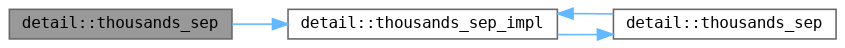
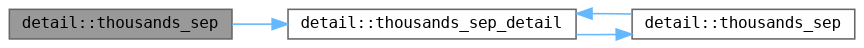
node "detail::thousands_sep_impl": label "detail::thousands_sep_impl" -> "detail::thousands_sep_detail"
